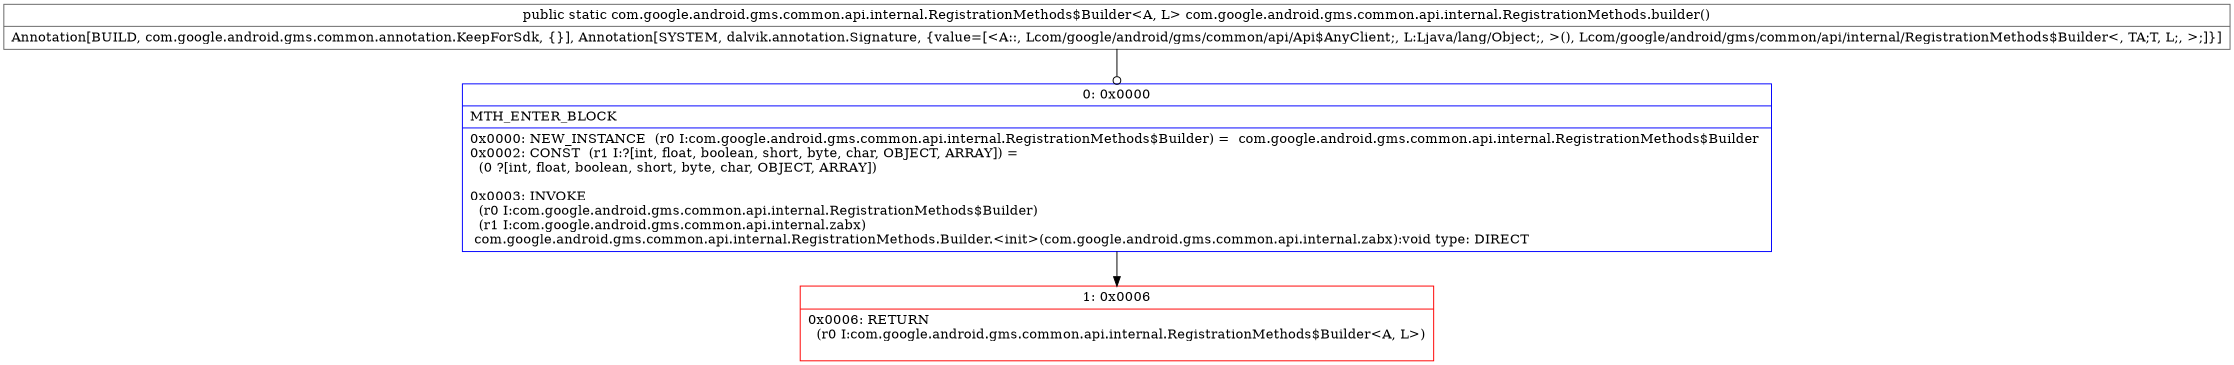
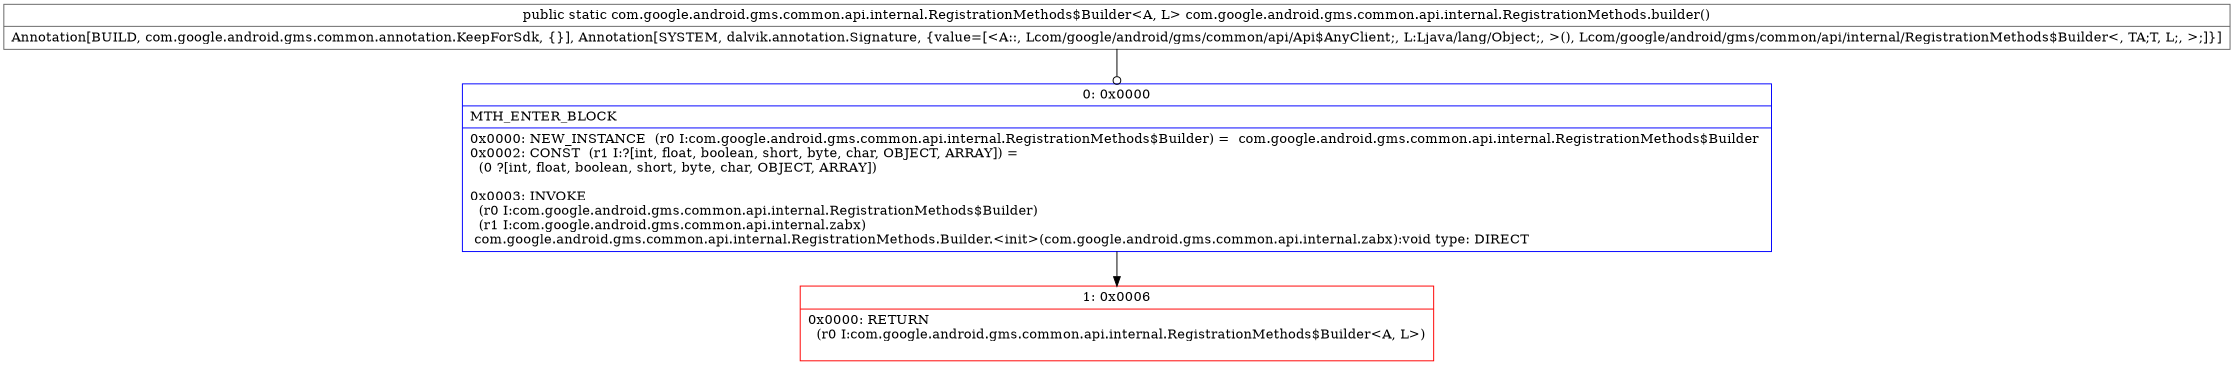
node "1: 0x0006": text "0x0006: RETURN" -> "0x0000: RETURN"
